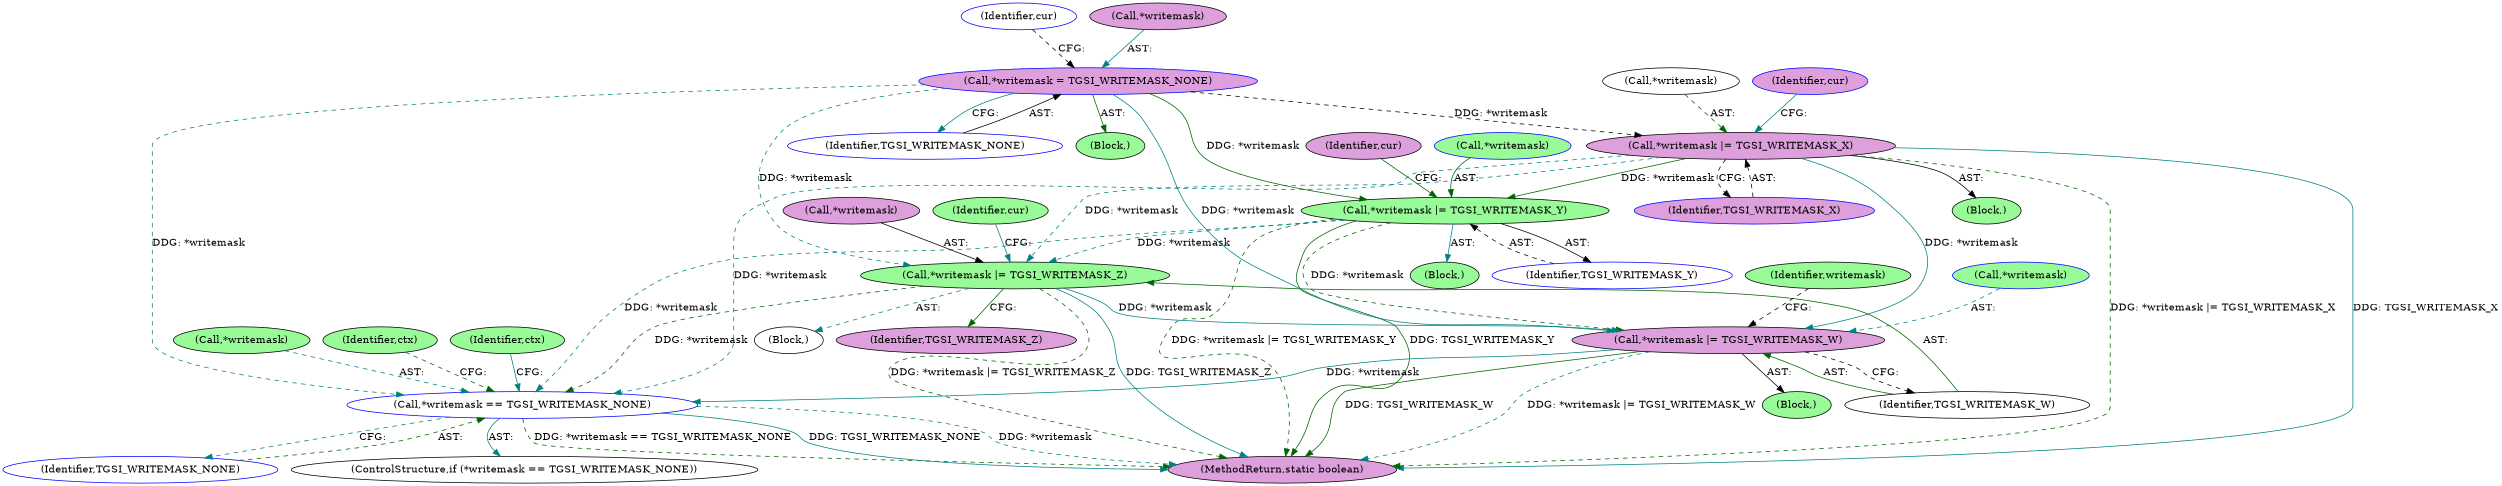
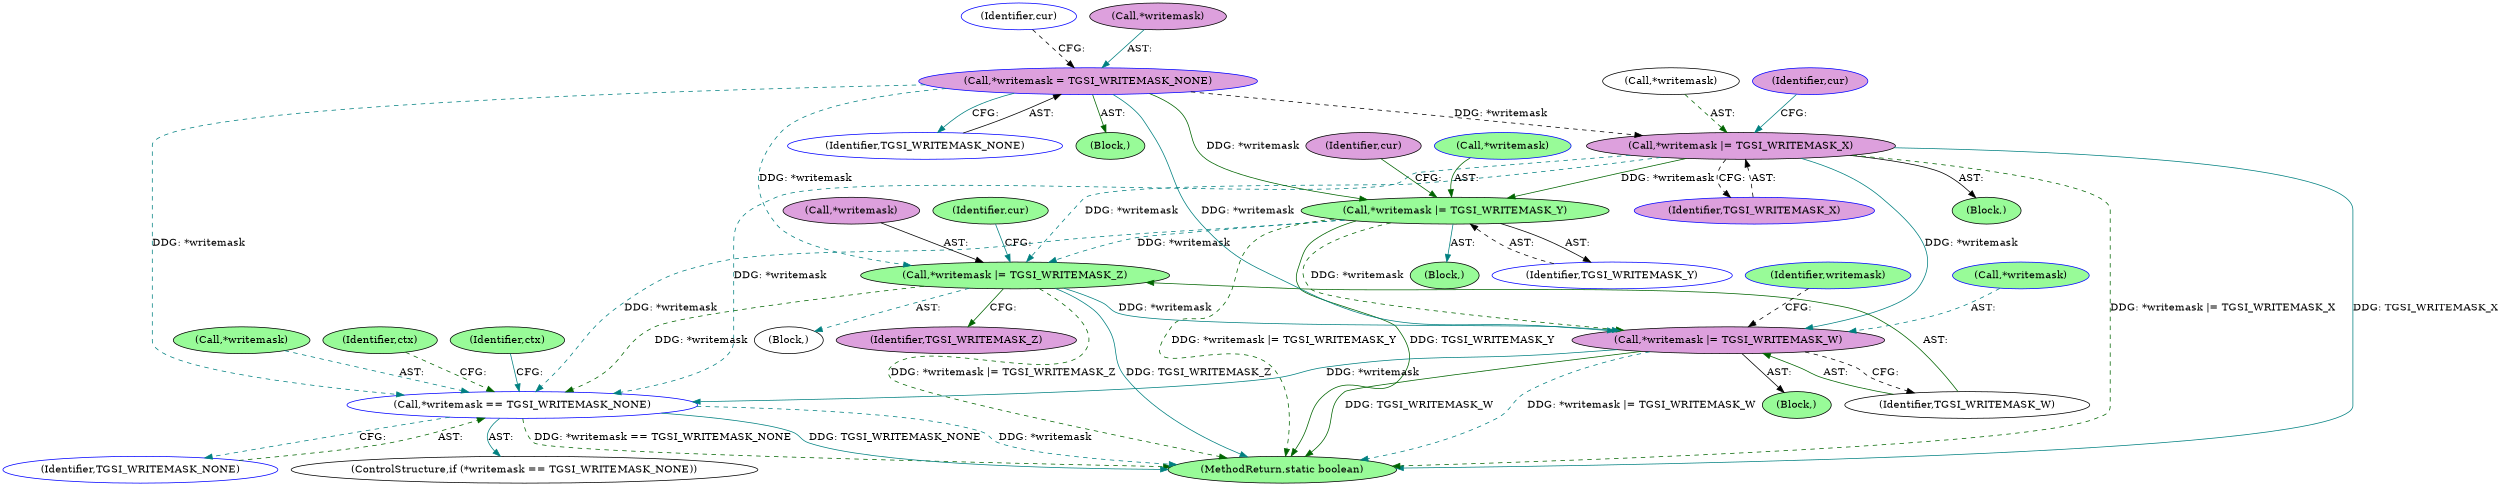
node "(Identifier,writemask)": color black -> blue
node "(MethodReturn,static boolean)": fillcolor plum -> palegreen
